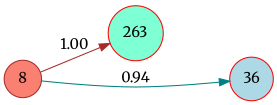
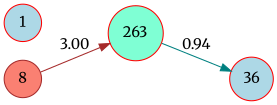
node "1": added
edge "8" -> "263": label "1.00" -> "3.00"
edge "8" -> "36": now "263" -> "36"
